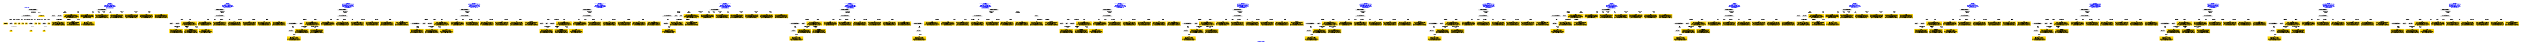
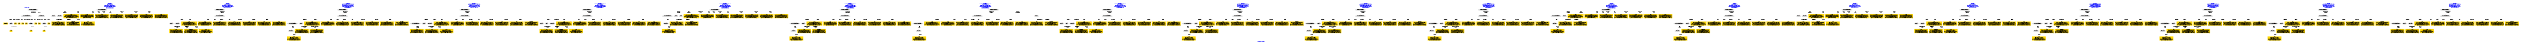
node "WebResource1": fillcolor gold -> lightgray
